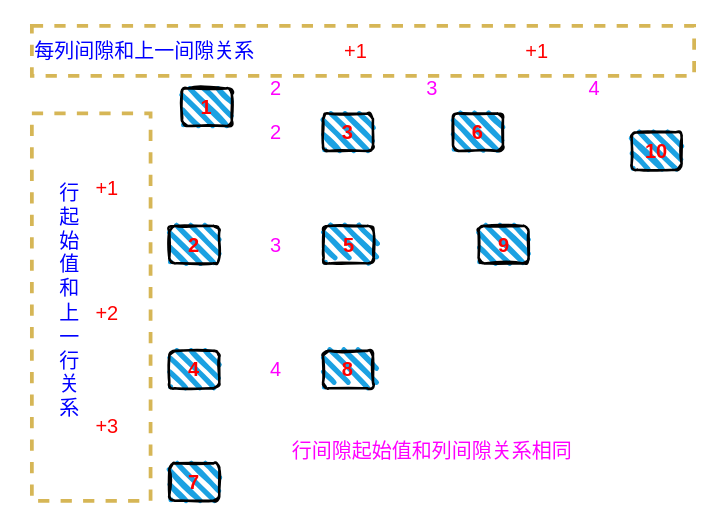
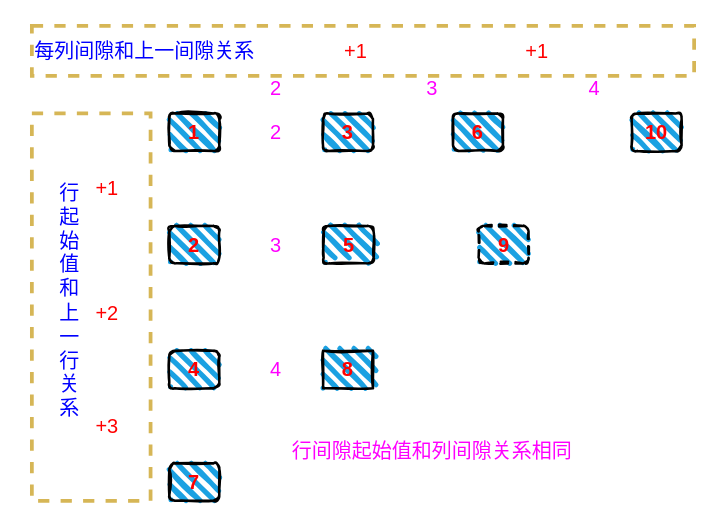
node "1": moved (207, 107) -> (194, 132)
node "10": moved (657, 151) -> (657, 132)
node "9": style solid -> dashed
node "8": shape rounded rectangle -> rectangle
